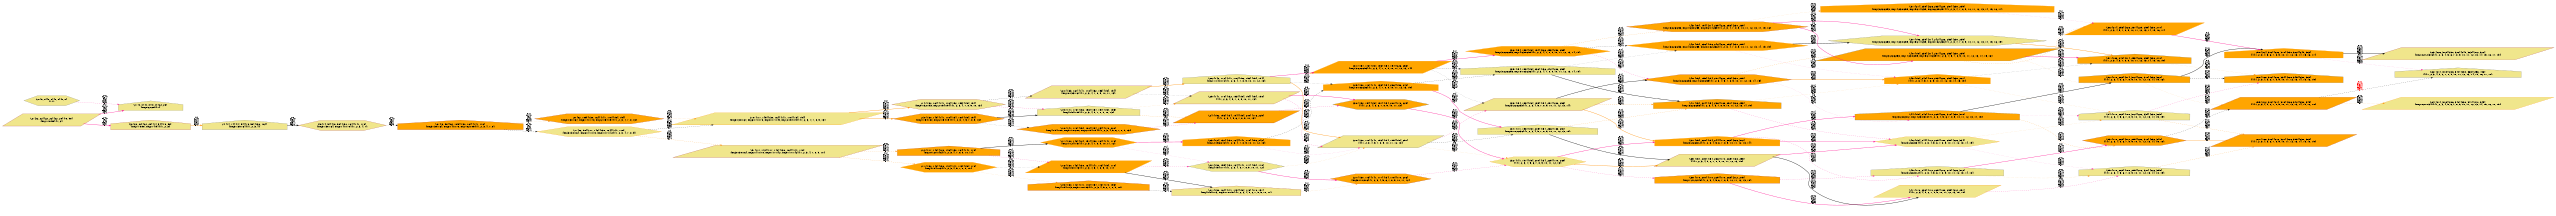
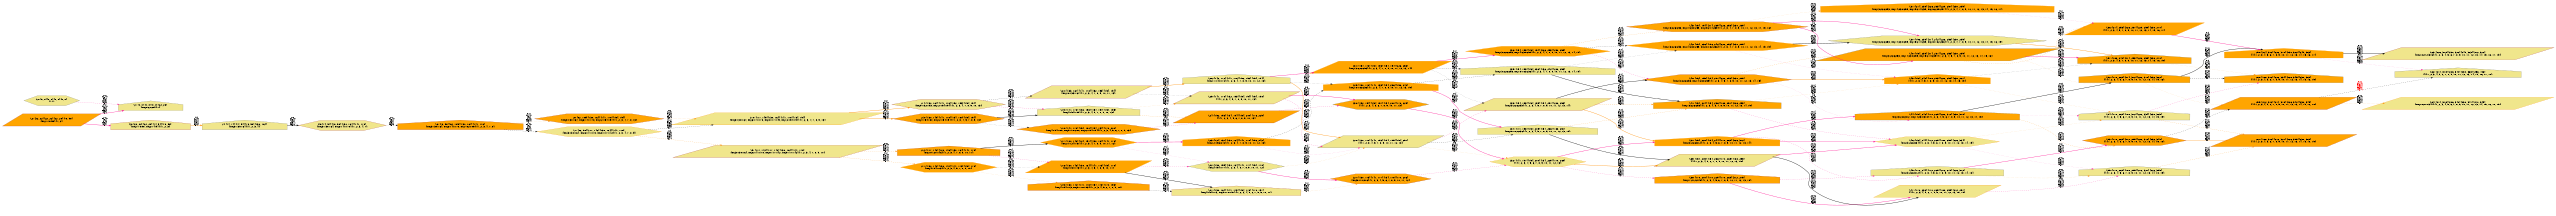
node "S2: [22, 22] [22, 22] [22, 28] [78, 98] {T0J1:78-98}{1, 2}": fillcolor khaki -> orange
